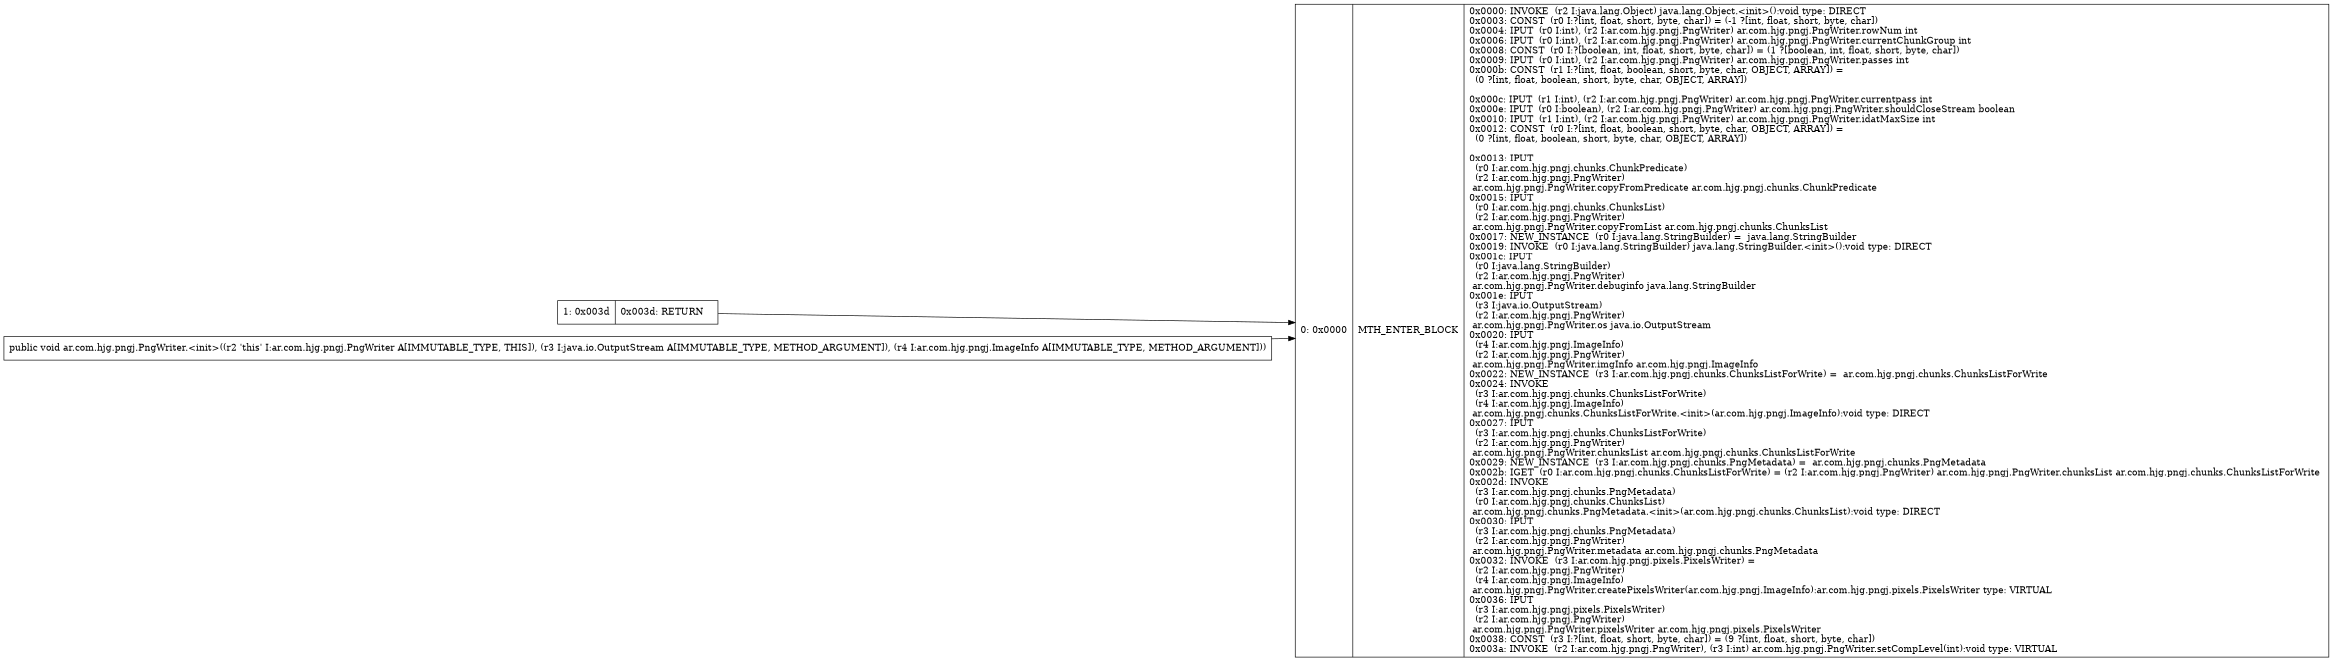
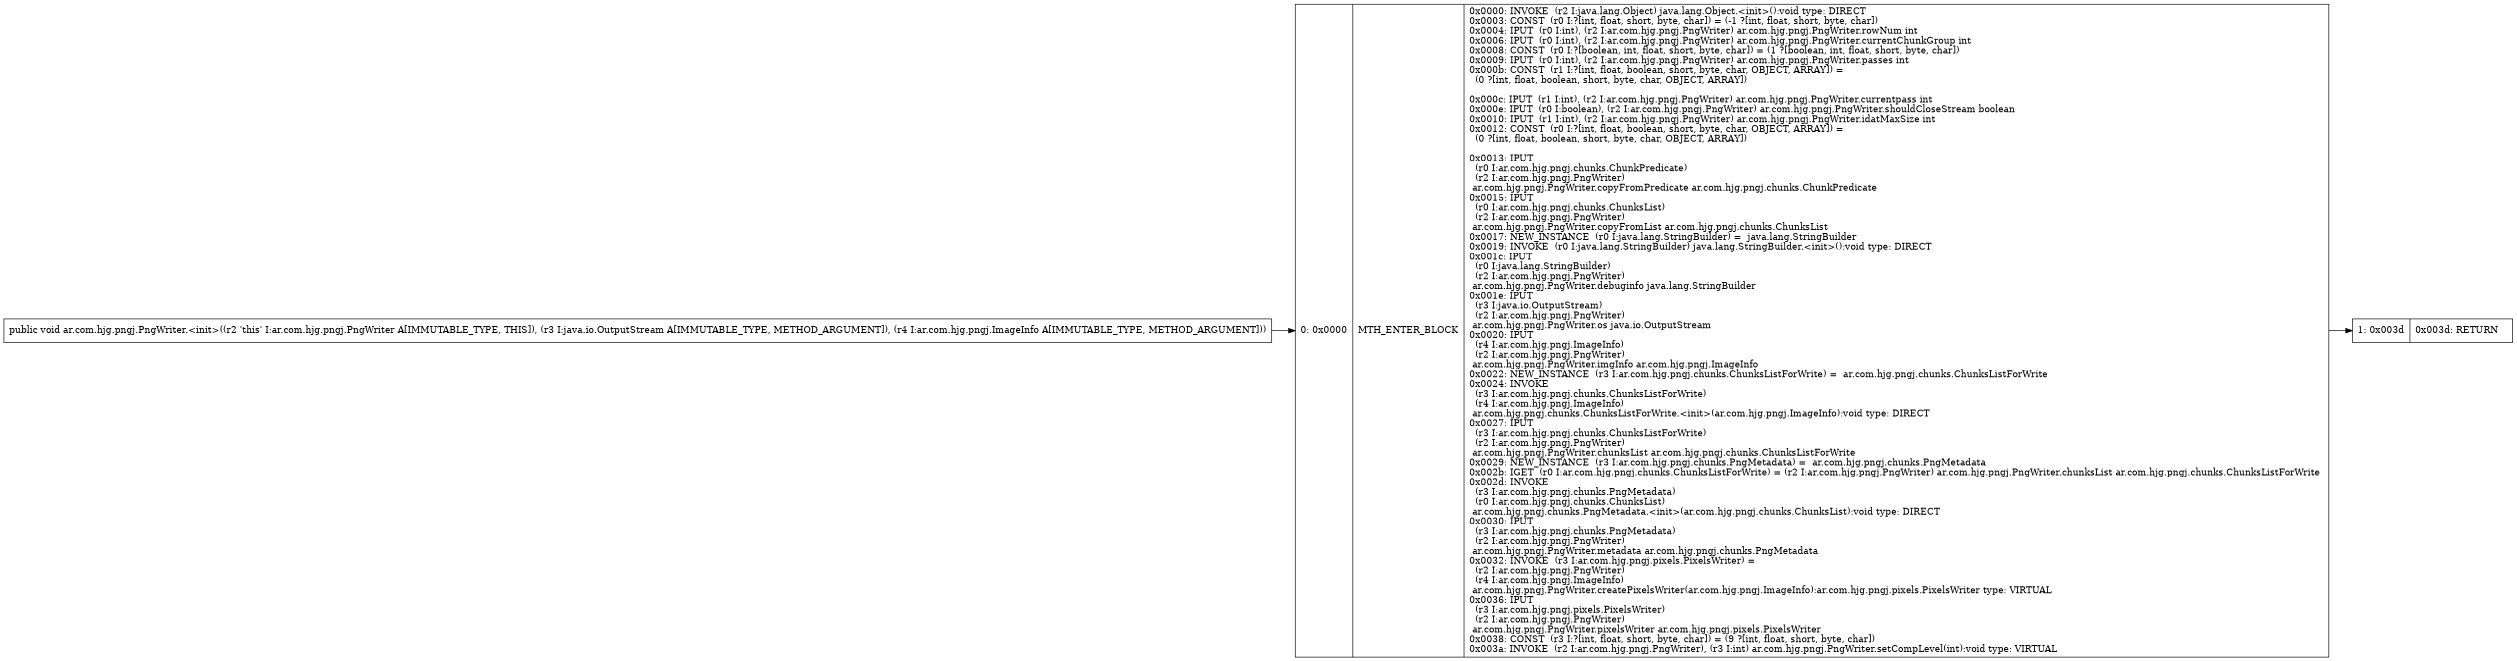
edge "1: 0x003d" -> "0: 0x0000": reversed
